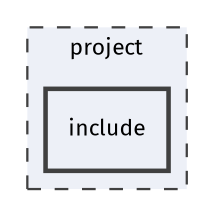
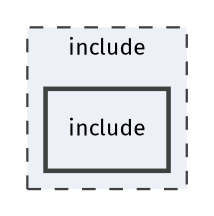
cluster "project": label "project" -> "include"
